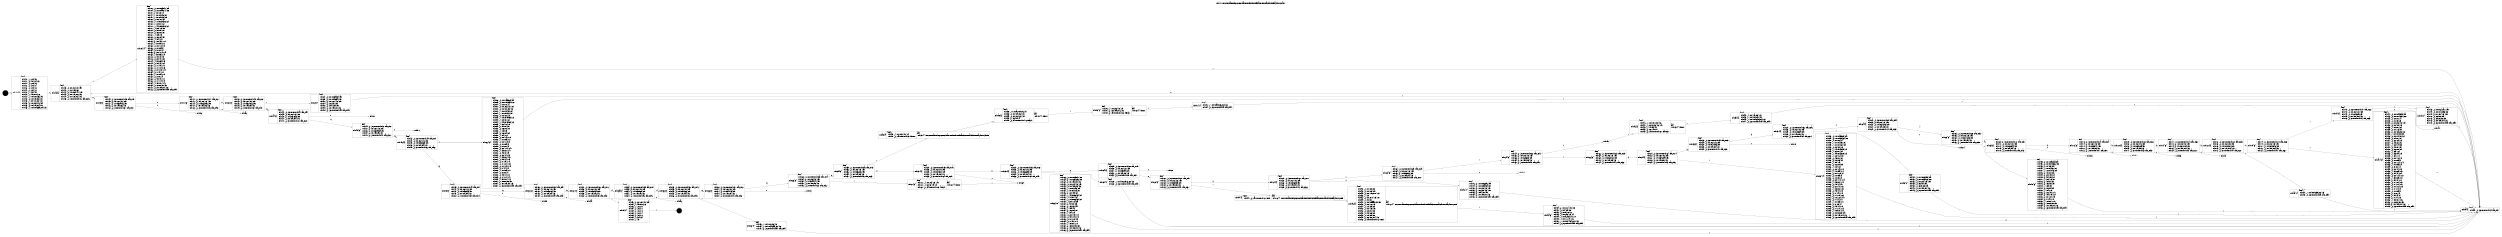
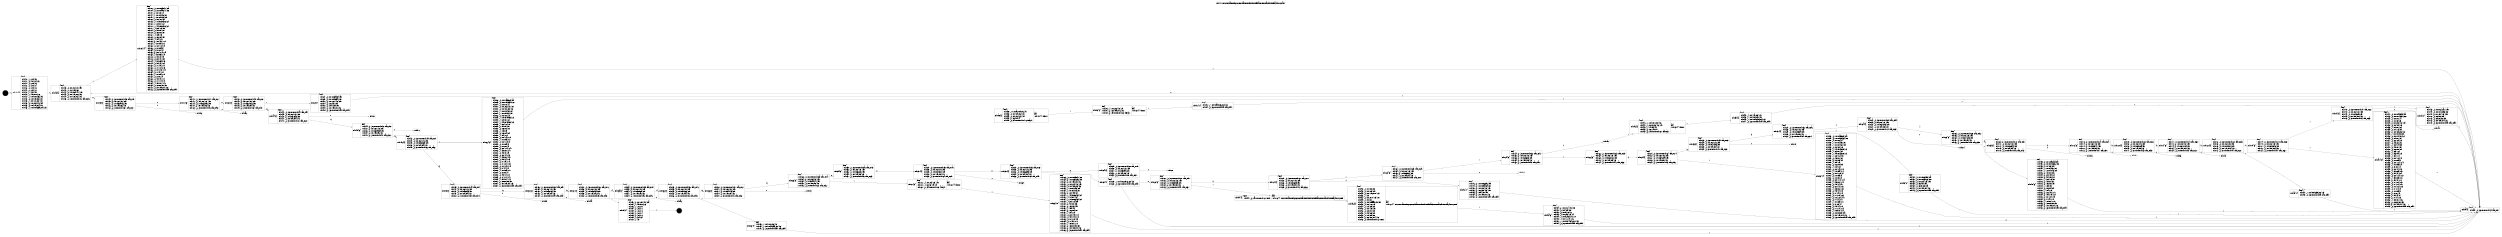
node "0x401ae3 [9]": removed
edge "0x4015e9 [25]" -> "0x401602 [25]": now "0x4018eb [12]" -> "0x401602 [25]"
edge "0x401878 [13]" -> "0x401c89": now "0x401878 [13]" -> "0x401885 [102]"
